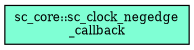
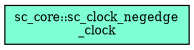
node "sc_core::sc_clock_negedge _callback": label "sc_core::sc_clock_negedge _callback" -> "sc_core::sc_clock_negedge _clock"
